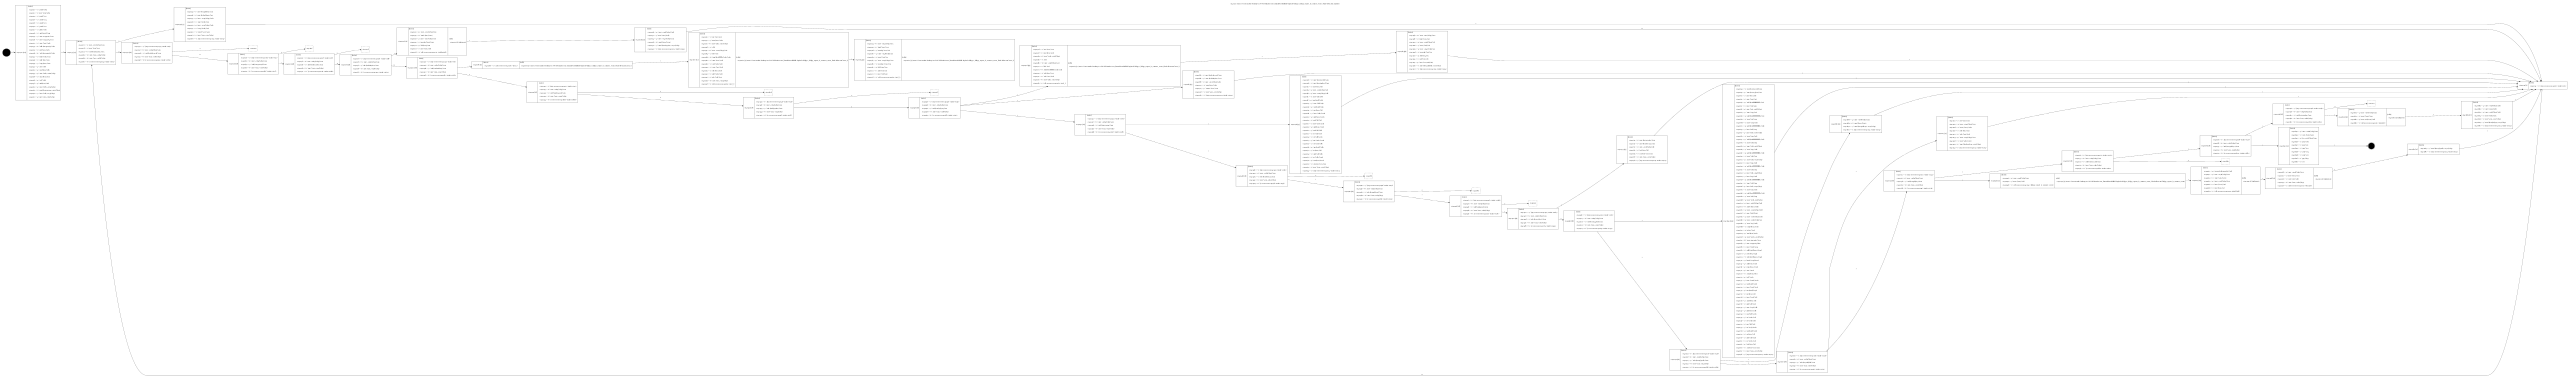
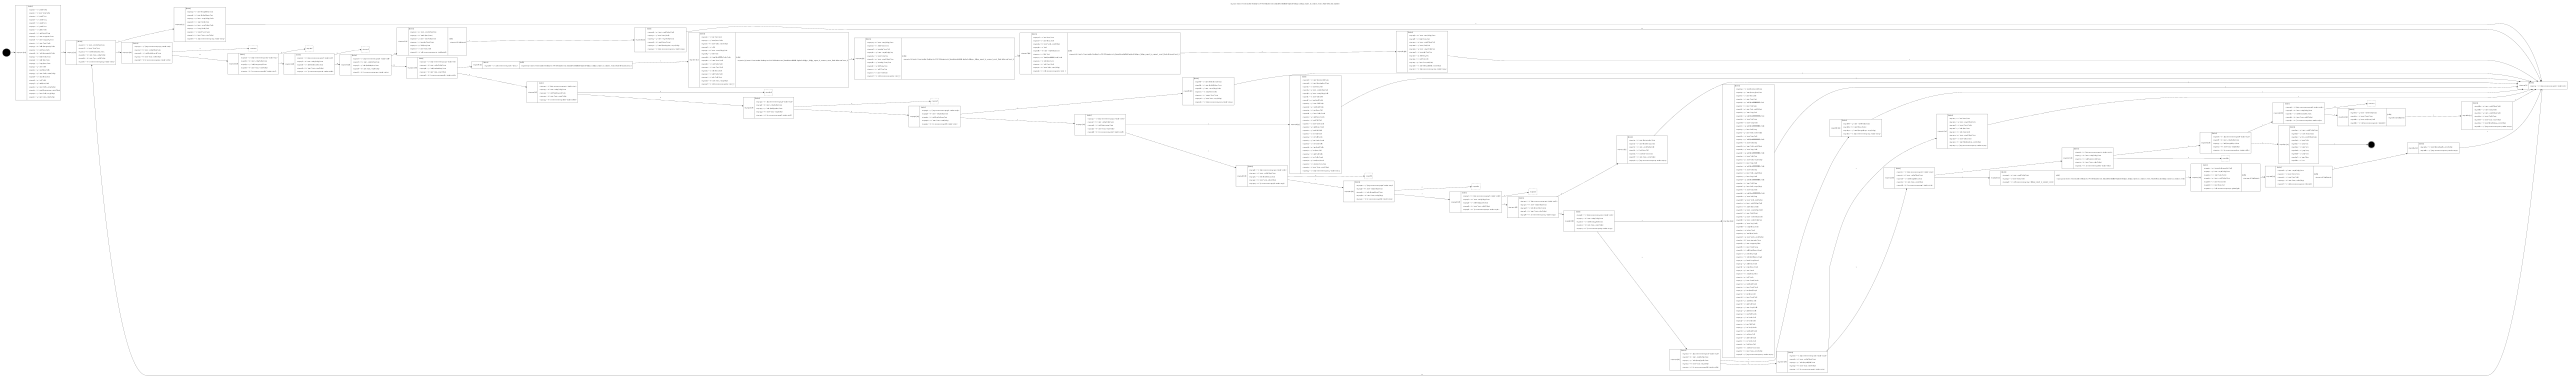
edge "0x401456 [28]" -> "0x4019cd [44]": now "0x4019a4 [41]" -> "0x4019cd [44]"
